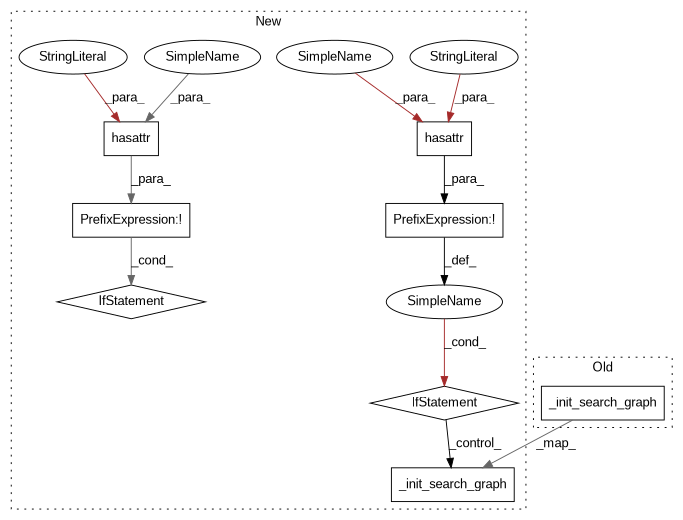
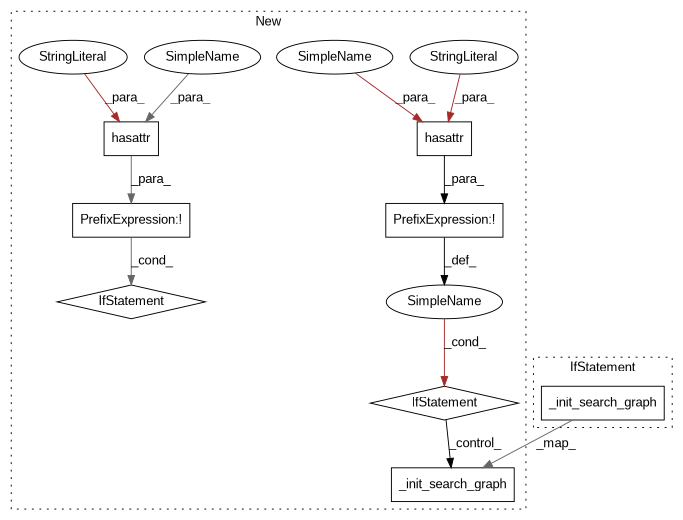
cluster "Old": label "Old" -> "IfStatement"
